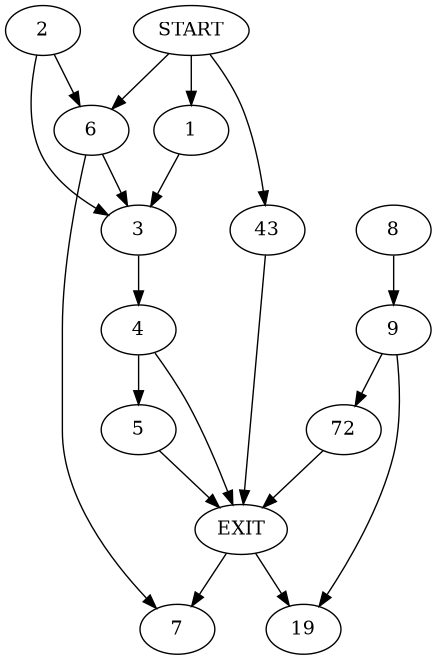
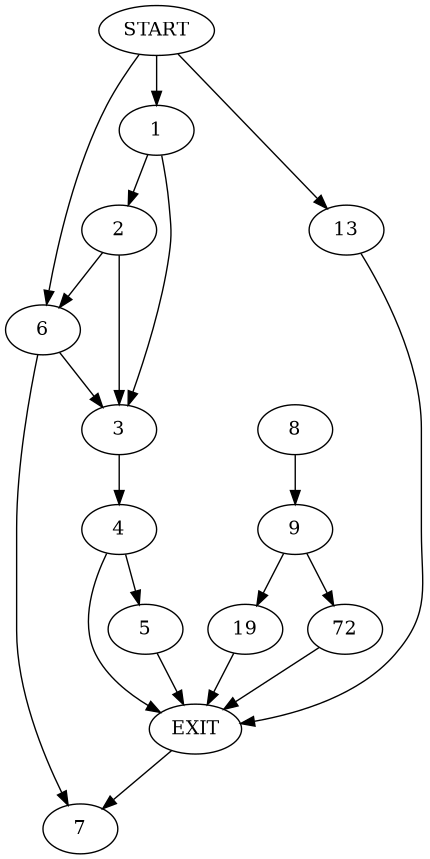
edge "1" -> "2": added
node "43": label "43" -> "13"
edge "EXIT" -> "19": reversed
